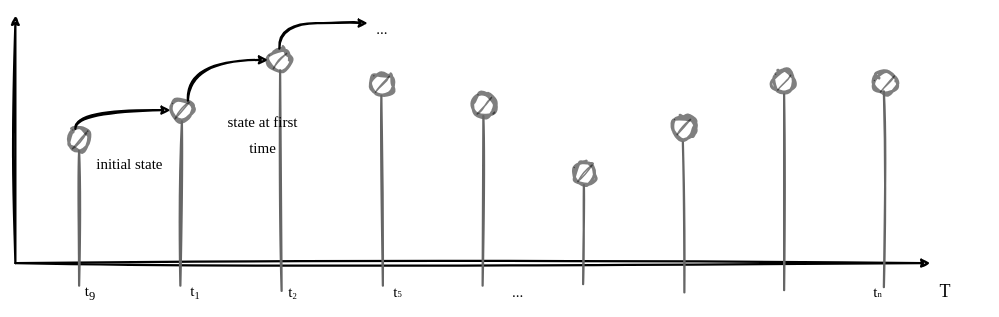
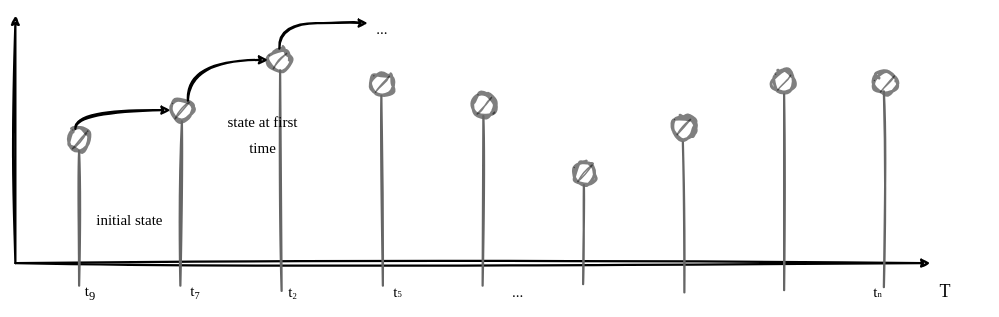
node "initial state": moved (130, 162) -> (130, 218)
node "t1": label "t1" -> "t7"
